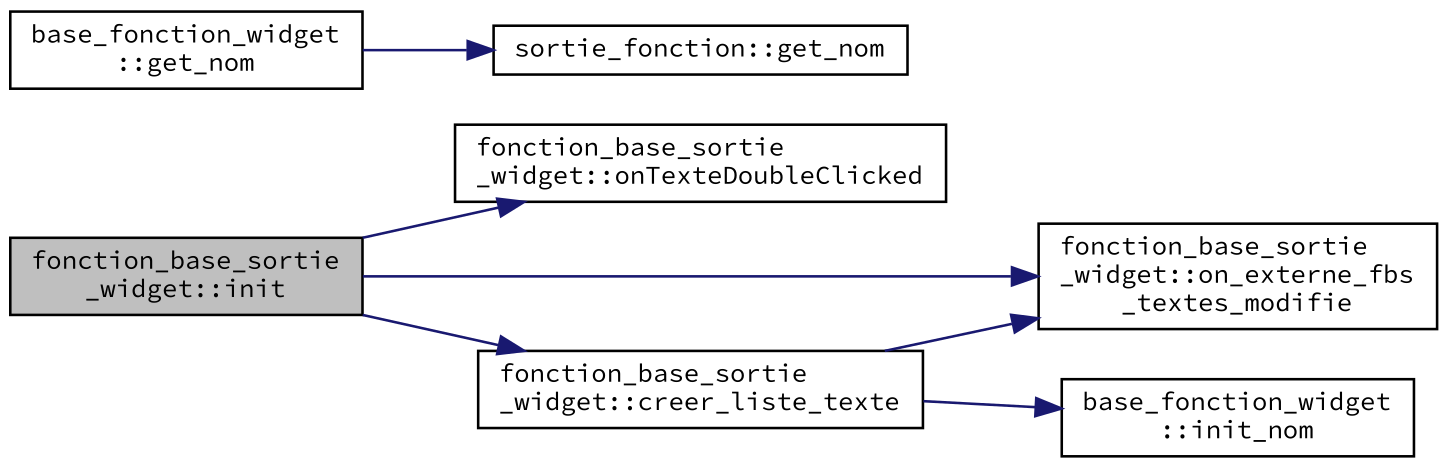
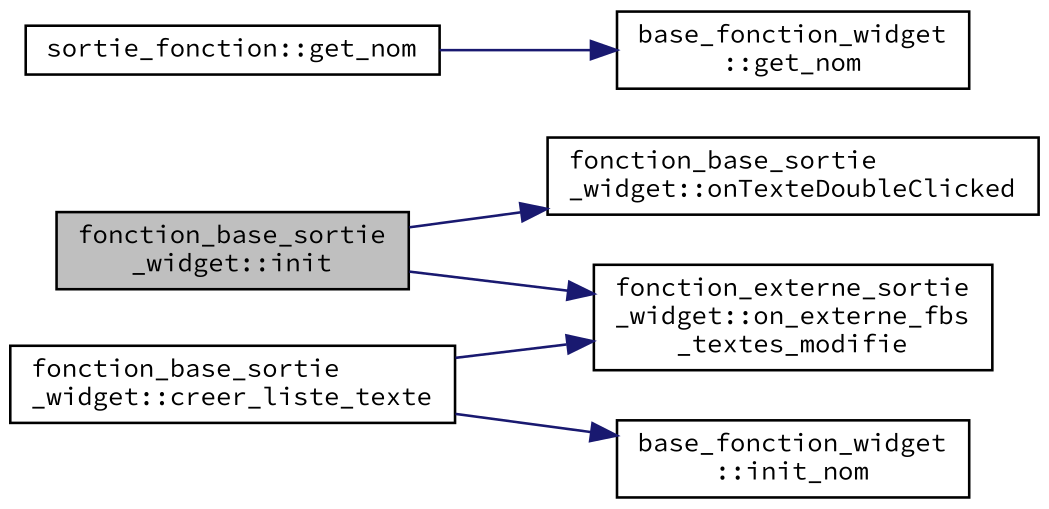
edge "base_fonction_widget ::get_nom" -> "sortie_fonction::get_nom": reversed
node "fonction_base_sortie _widget::on_externe_fbs _textes_modifie": label "fonction_base_sortie _widget::on_externe_fbs _textes_modifie" -> "fonction_externe_sortie _widget::on_externe_fbs _textes_modifie"
edge "fonction_base_sortie _widget::init" -> "fonction_base_sortie _widget::creer_liste_texte": removed
